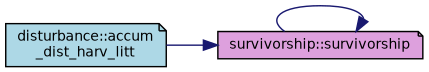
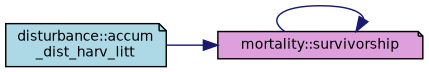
node "survivorship::survivorship": label "survivorship::survivorship" -> "mortality::survivorship"
